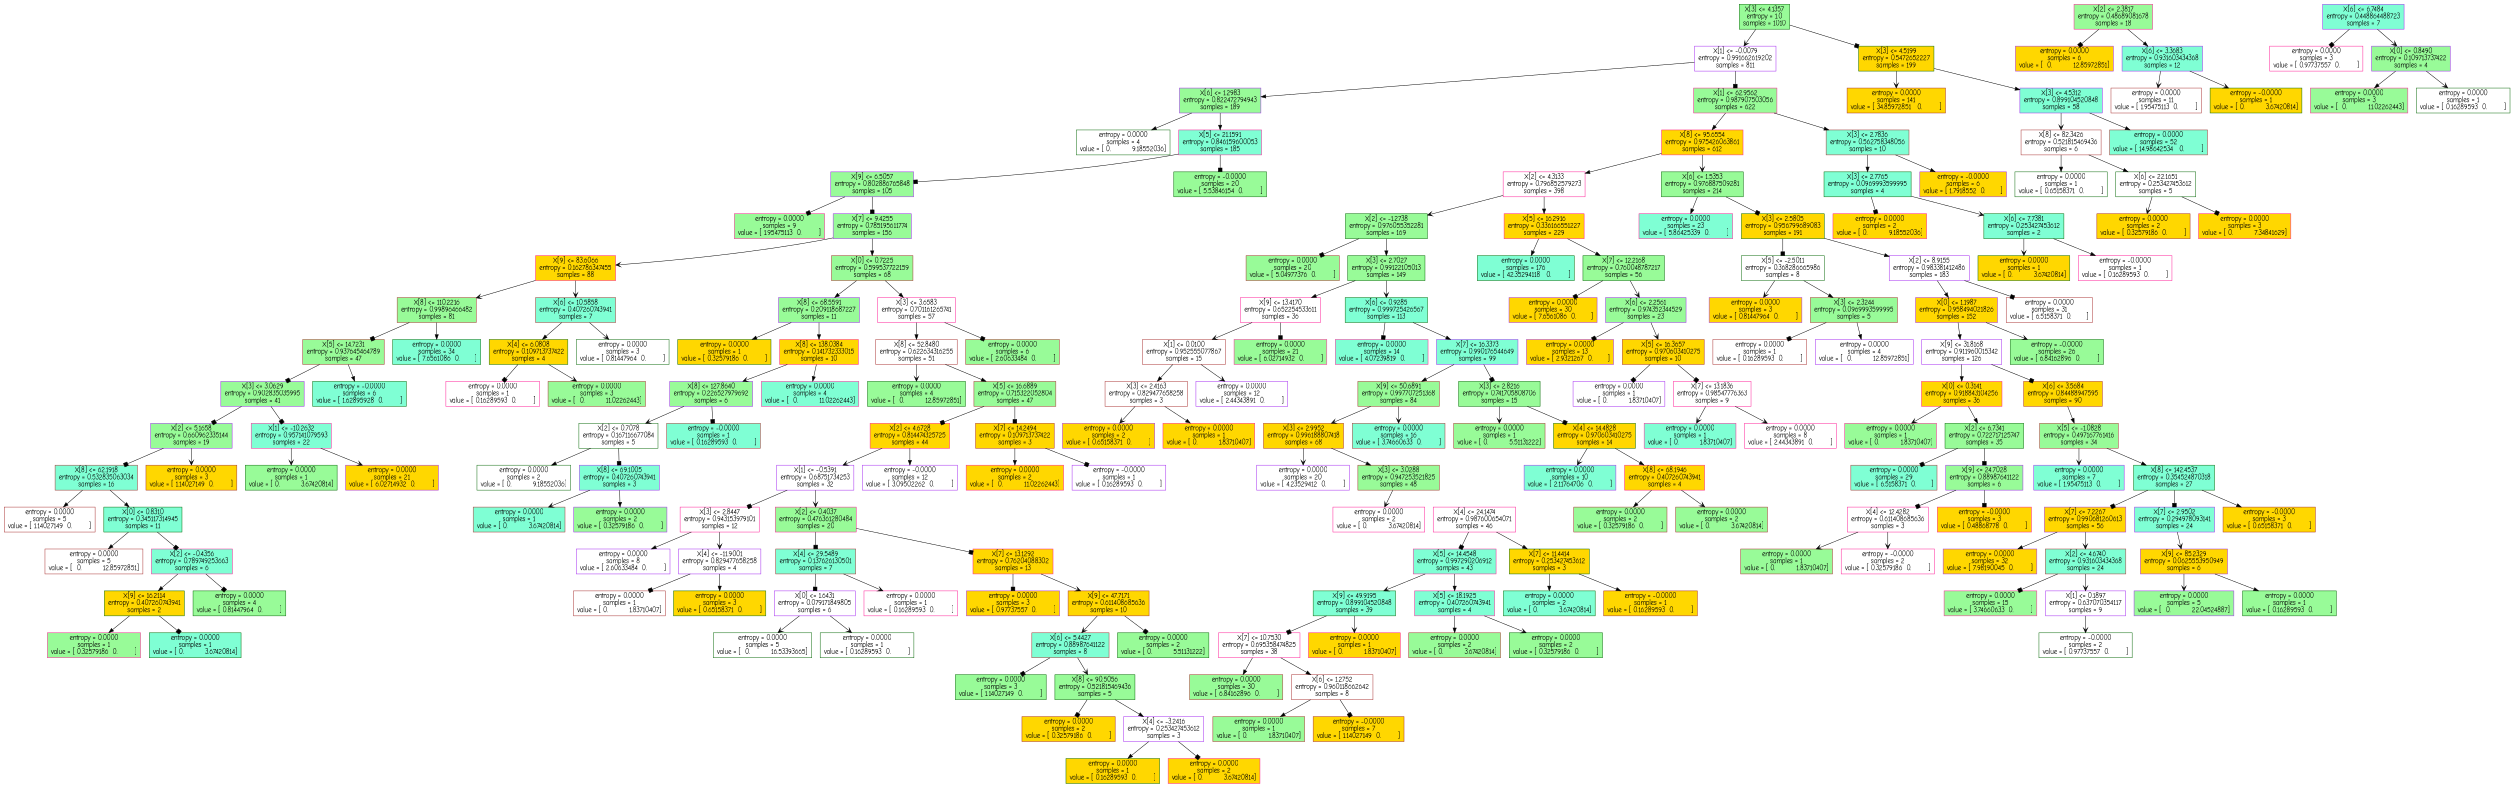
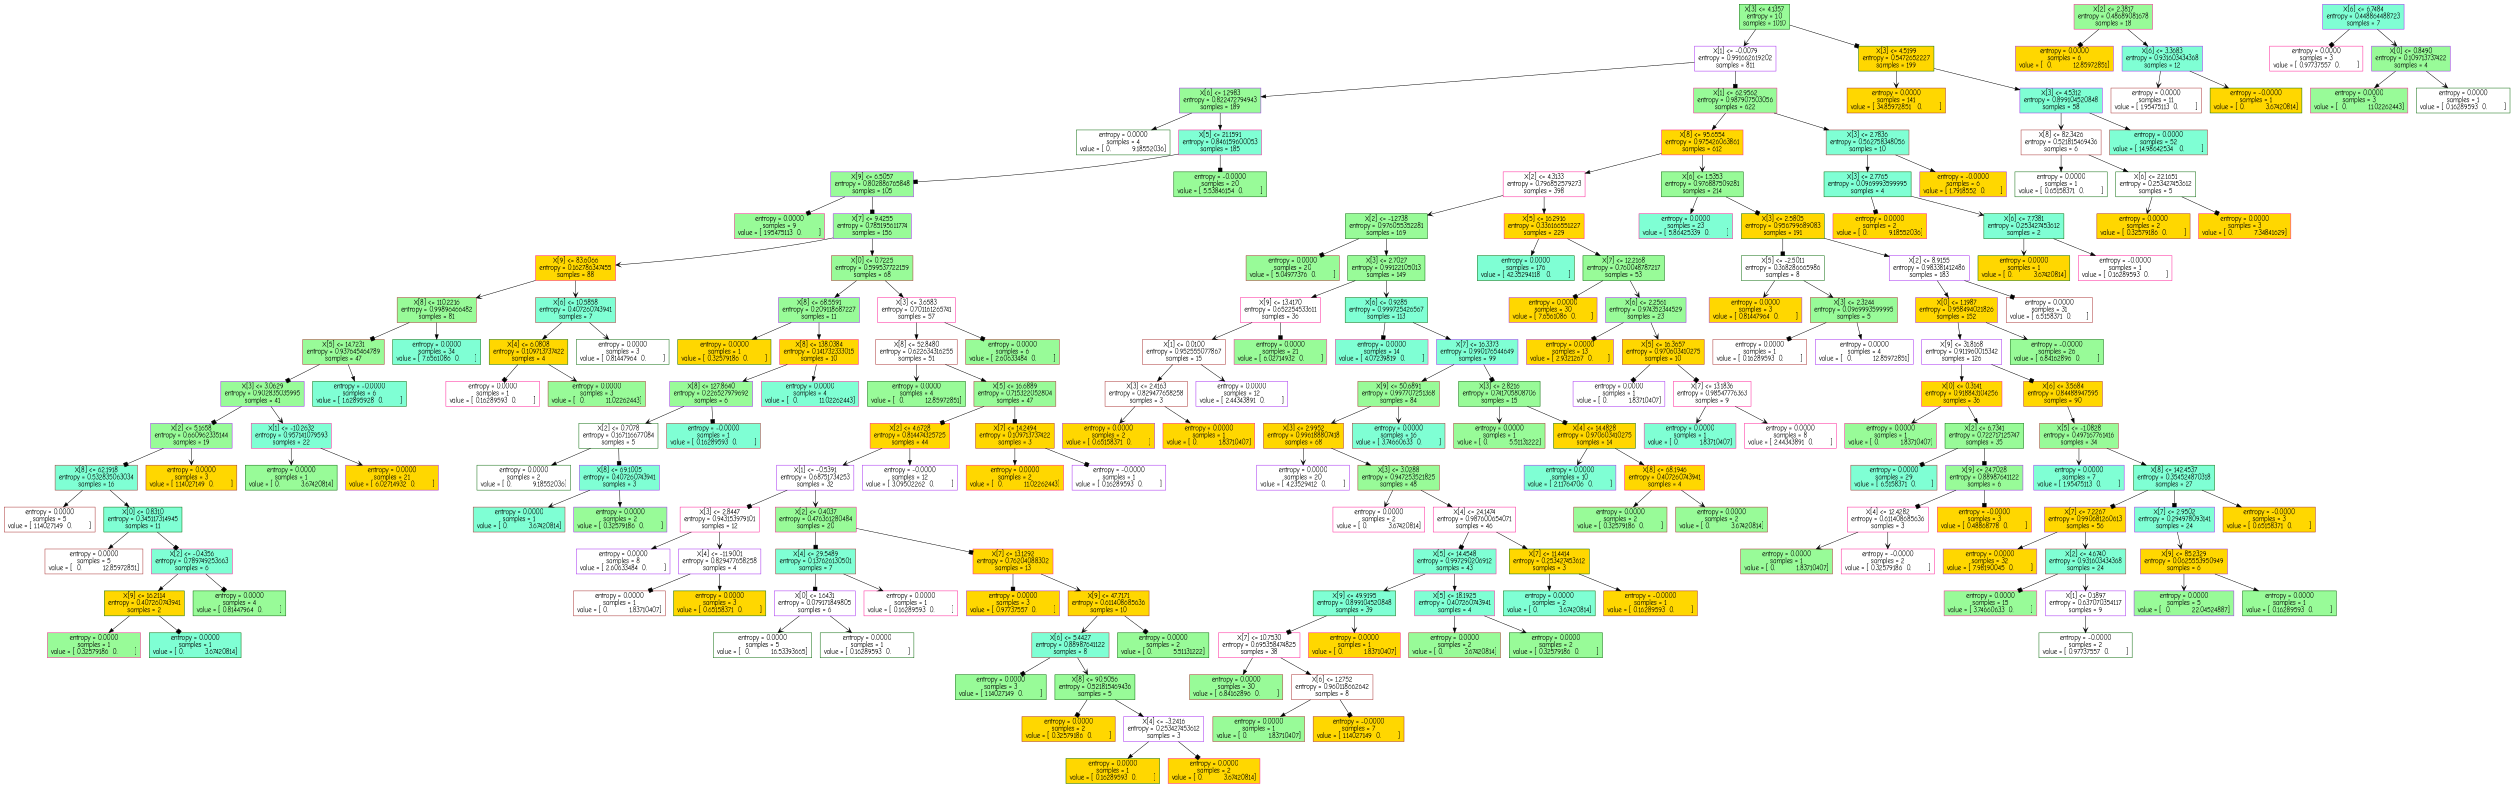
node "X[7] <= 12.2168 entropy = 0.760048787217 samples = 56": label "X[7] <= 12.2168 entropy = 0.760048787217 samples = 56" -> "X[7] <= 12.2168 entropy = 0.760048787217 samples = 53"
edge "X[5] <= -2.5011 entropy = 0.368286665986 samples = 8" -> "X[3] <= 2.3244 entropy = 0.0969993599995 samples = 5": arrowhead normal -> vee
edge "X[3] <= 3.0629 entropy = 0.902835035995 samples = 41" -> "X[1] <= -10.2632 entropy = 0.957141079593 samples = 22": arrowhead box -> vee
edge "X[3] <= 3.0288 entropy = 0.947253521825 samples = 48" -> "X[4] <= 24.1474 entropy = 0.987600654071 samples = 46": added
